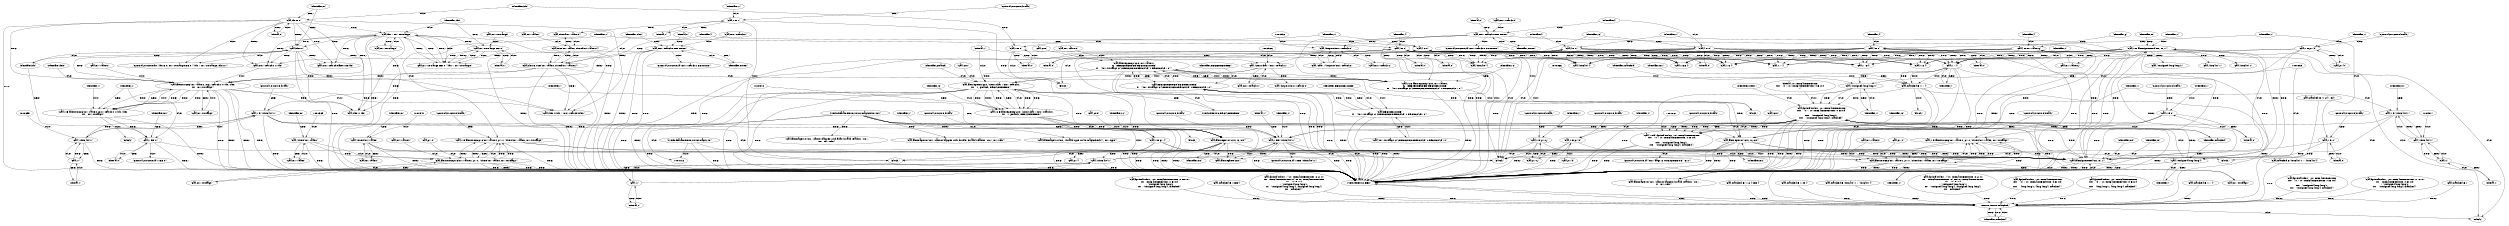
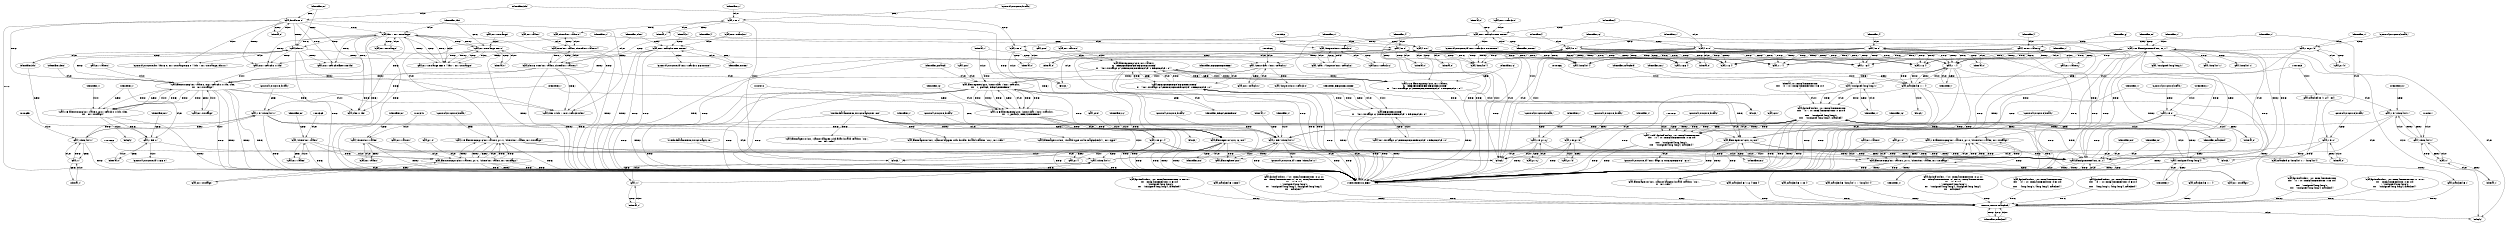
node "(Call,idx = 0)": label "(Call,idx = 0)" -> "(Call,double = 0)"
edge "(Call,idx < m->str_range)" -> "(Call,m->str_range == 0)": added, label "DDG:"
edge "(Call,l = m->value.q)" -> "(Call,v == l)": removed, label "DDG:"
edge "(Call,v = p->b)" -> "(Call,v < l)": now "(Call,matched = v < l)" -> "(Call,v < l)"
edge "(Call,p->b)" -> "(Call,v = p->b)": label "DDG: " -> "AST: "
edge "(Call,v = p->b)" -> "(Call,p->b)": label "AST: " -> "CFG: "
node "(Identifier,stderr)": removed
edge "(Call,idx++)" -> "(Call,slen + idx)": now "(Call,idx++)" -> "(Call,v == (uint64_t)-1)"
node "(MethodParameterIn,struct magic_size *ms)": label "(MethodParameterIn,struct magic_size *ms)" -> "(MethodParameterIn,struct magic_set *ms)"
node "(MethodReturn,REG_STARTEND)": label "(MethodReturn,REG_STARTEND)" -> "(Identifier,REG_STARTEND)"
edge "(Call,v = file_signextend(ms, m, v))" -> "(Call,file_signextend(ms, m, v))": added, label "CFG:"
node "1000666": added
edge "1000869" -> "(Call,(unsigned long long)l)": now "1000869" -> "(Call,matched = (v & l) != l)"
edge "(Call,p->l)" -> "(Call,v = p->l)": added, label "AST:"
edge "(Call,v = p->h)" -> "(Call,p->q)": now "(Call,v = p->h)" -> "(Call,p->h)"
edge "(MethodParameterIn,struct magic *m)" -> "(Call,file_signextend(ms, m, v))": label "DDG: " -> "CFG: "
node "1000102": removed
edge "(Call,v == 0)" -> "(MethodReturn,RET)": removed, label "DDG:"
edge "(MethodParameterIn,struct magic *m)" -> "(MethodReturn,RET)": removed, label "DDG:"
edge "(Return,return matched;)" -> "(MethodReturn,RET)": removed, label "DDG:"
edge "(Call,matched = (int64_t) v > (int64_t) l)" -> "(Return,return matched;)": now "(Call,matched = (int64_t) v > (int64_t) l)" -> "(Call,matched = 1)"
